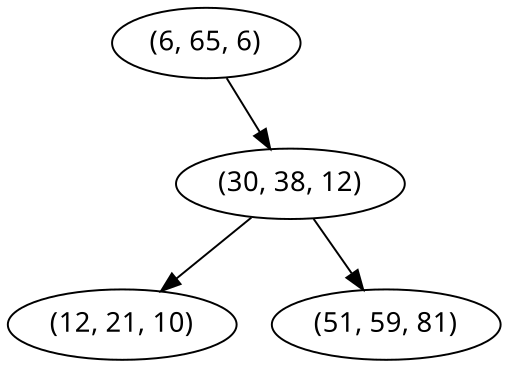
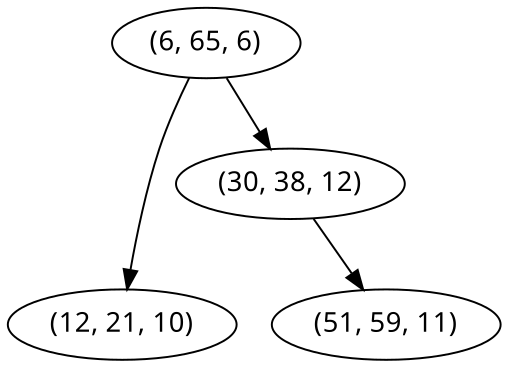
edge "(30, 38, 12)" -> "(12, 21, 10)": now "(6, 65, 6)" -> "(12, 21, 10)"
node "(51, 59, 81)": label "(51, 59, 81)" -> "(51, 59, 11)"
